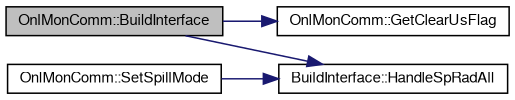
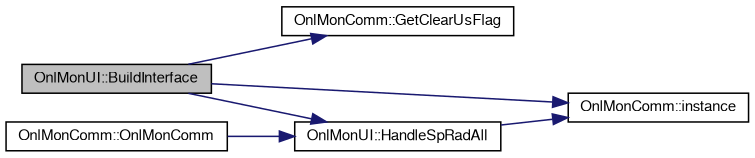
node "OnlMonComm::BuildInterface": label "OnlMonComm::BuildInterface" -> "OnlMonUI::BuildInterface"
node "OnlMonComm::SetSpillMode": label "OnlMonComm::SetSpillMode" -> "OnlMonComm::OnlMonComm"
node "BuildInterface::HandleSpRadAll": label "BuildInterface::HandleSpRadAll" -> "OnlMonUI::HandleSpRadAll"
node "OnlMonComm::instance": added
